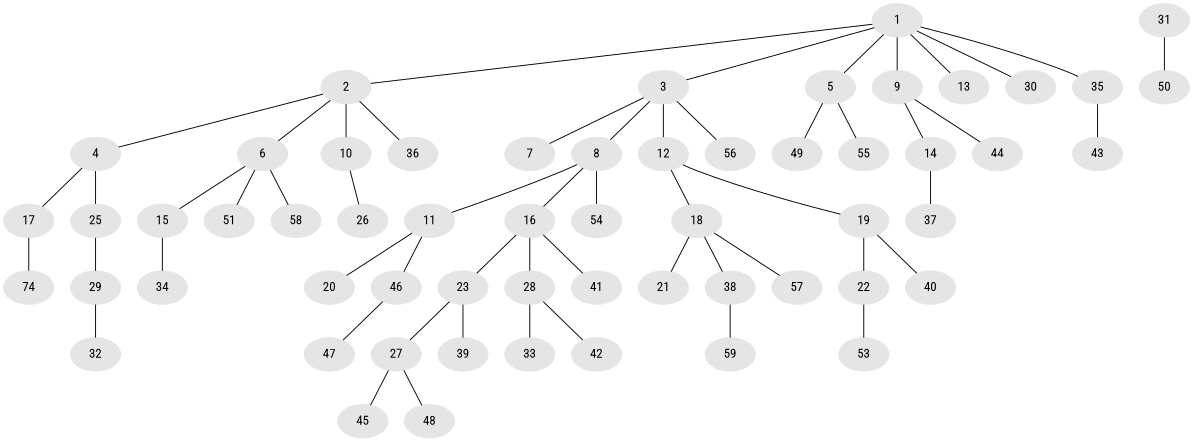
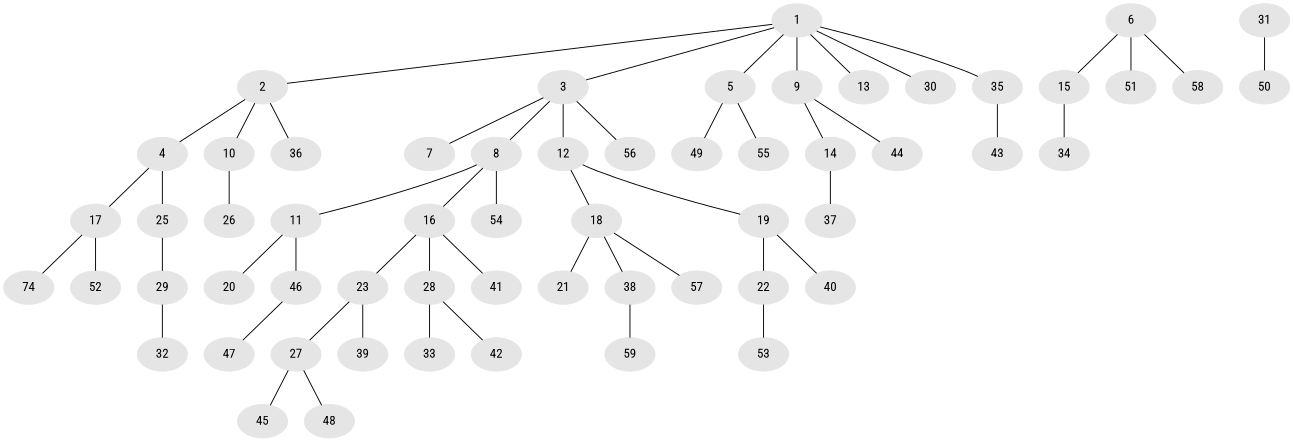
edge "2" -- "6": removed
node "52": added
